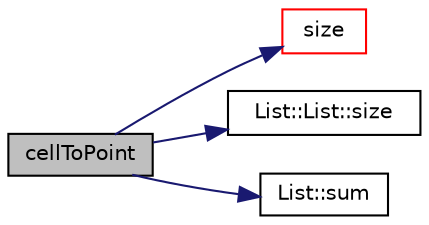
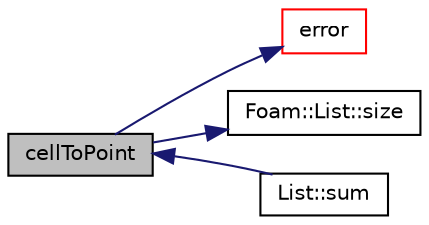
node "size": label "size" -> "error"
node "List::List::size": label "List::List::size" -> "Foam::List::size"
edge "cellToPoint" -> "List::sum": reversed
